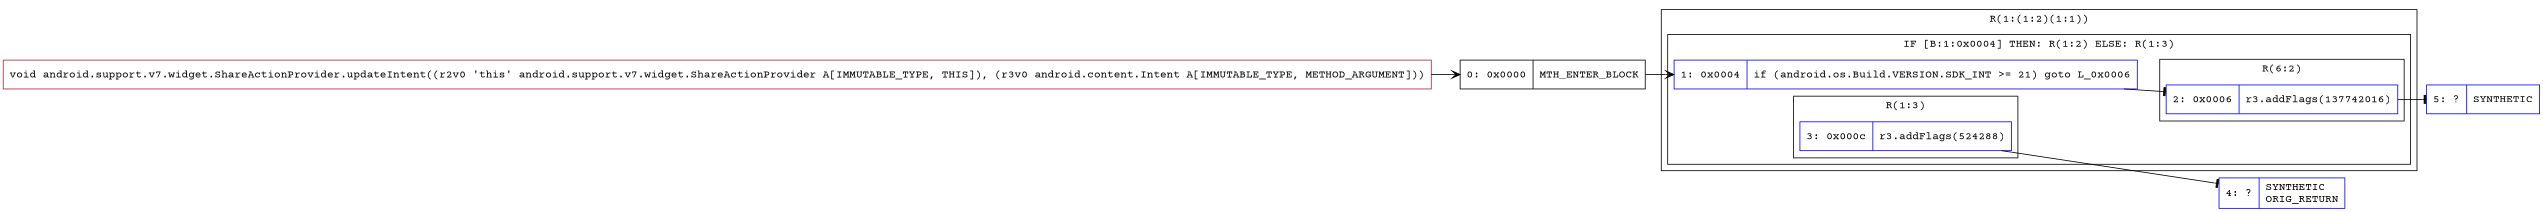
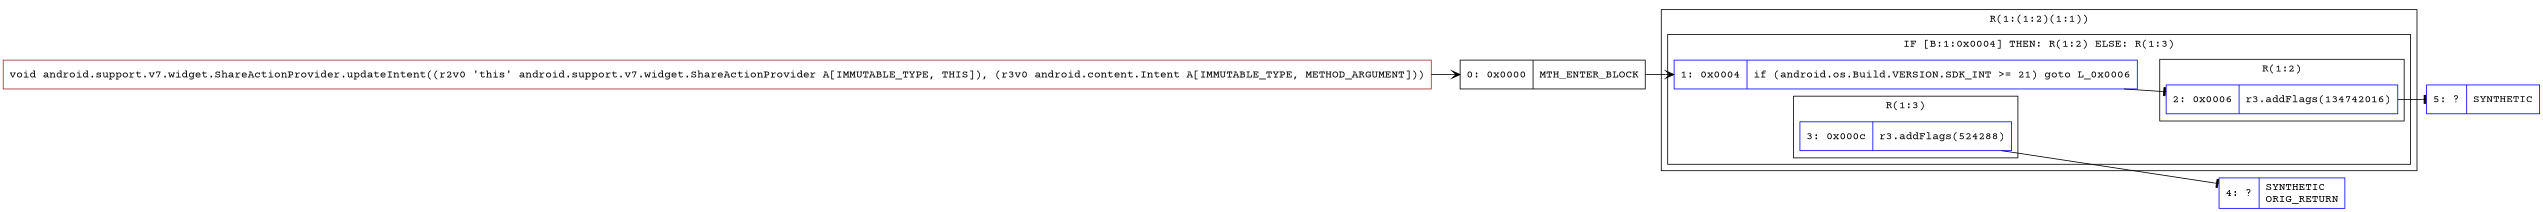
cluster "R(6:2)": label "R(6:2)" -> "R(1:2)"
node "2: 0x0006": text "r3.addFlags(137742016)" -> "r3.addFlags(134742016)"
